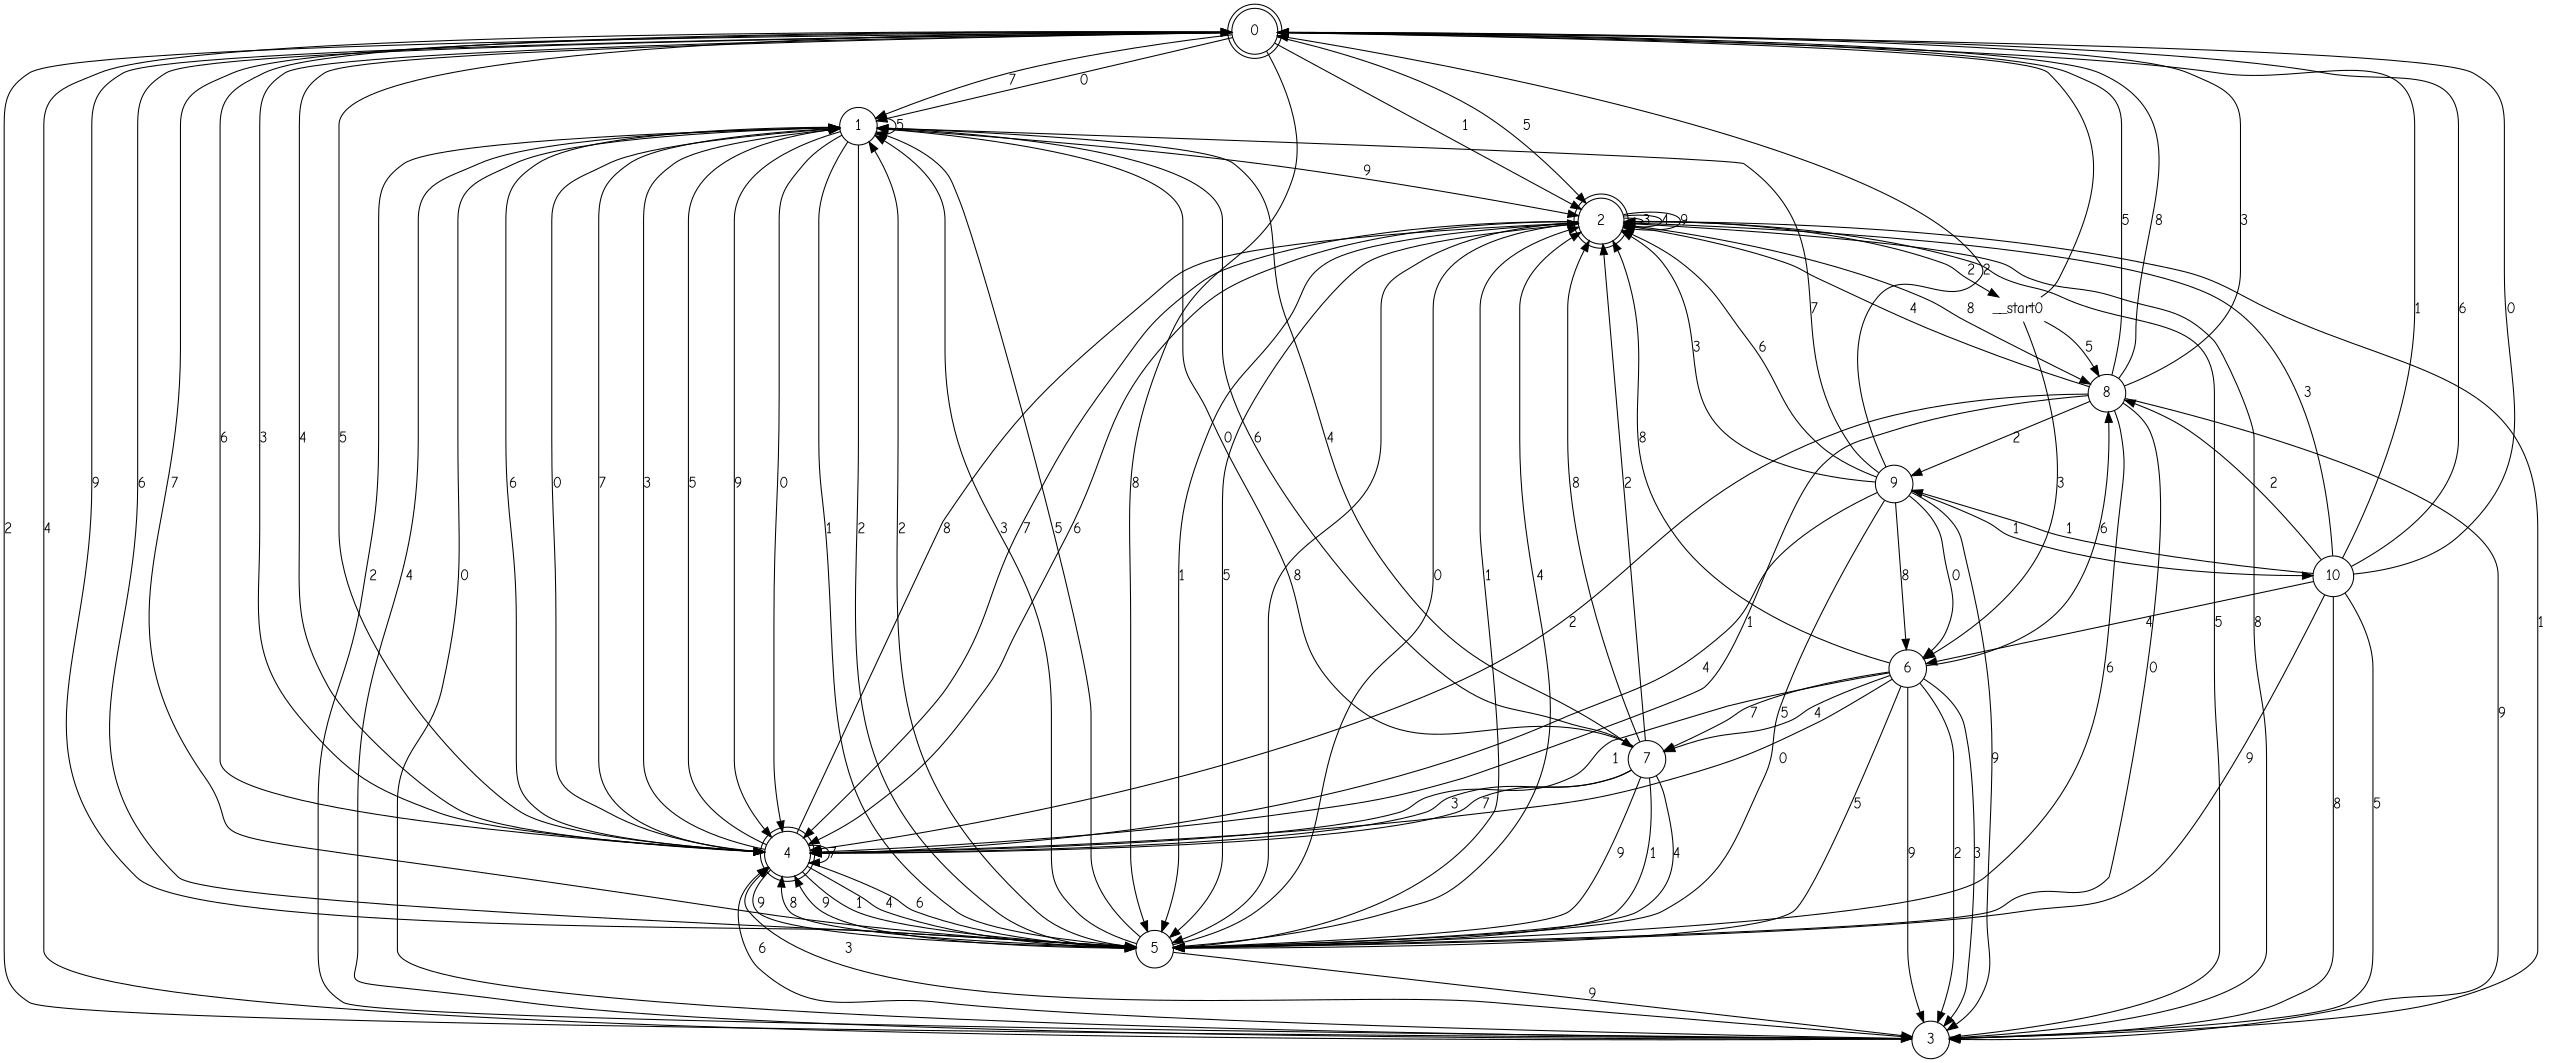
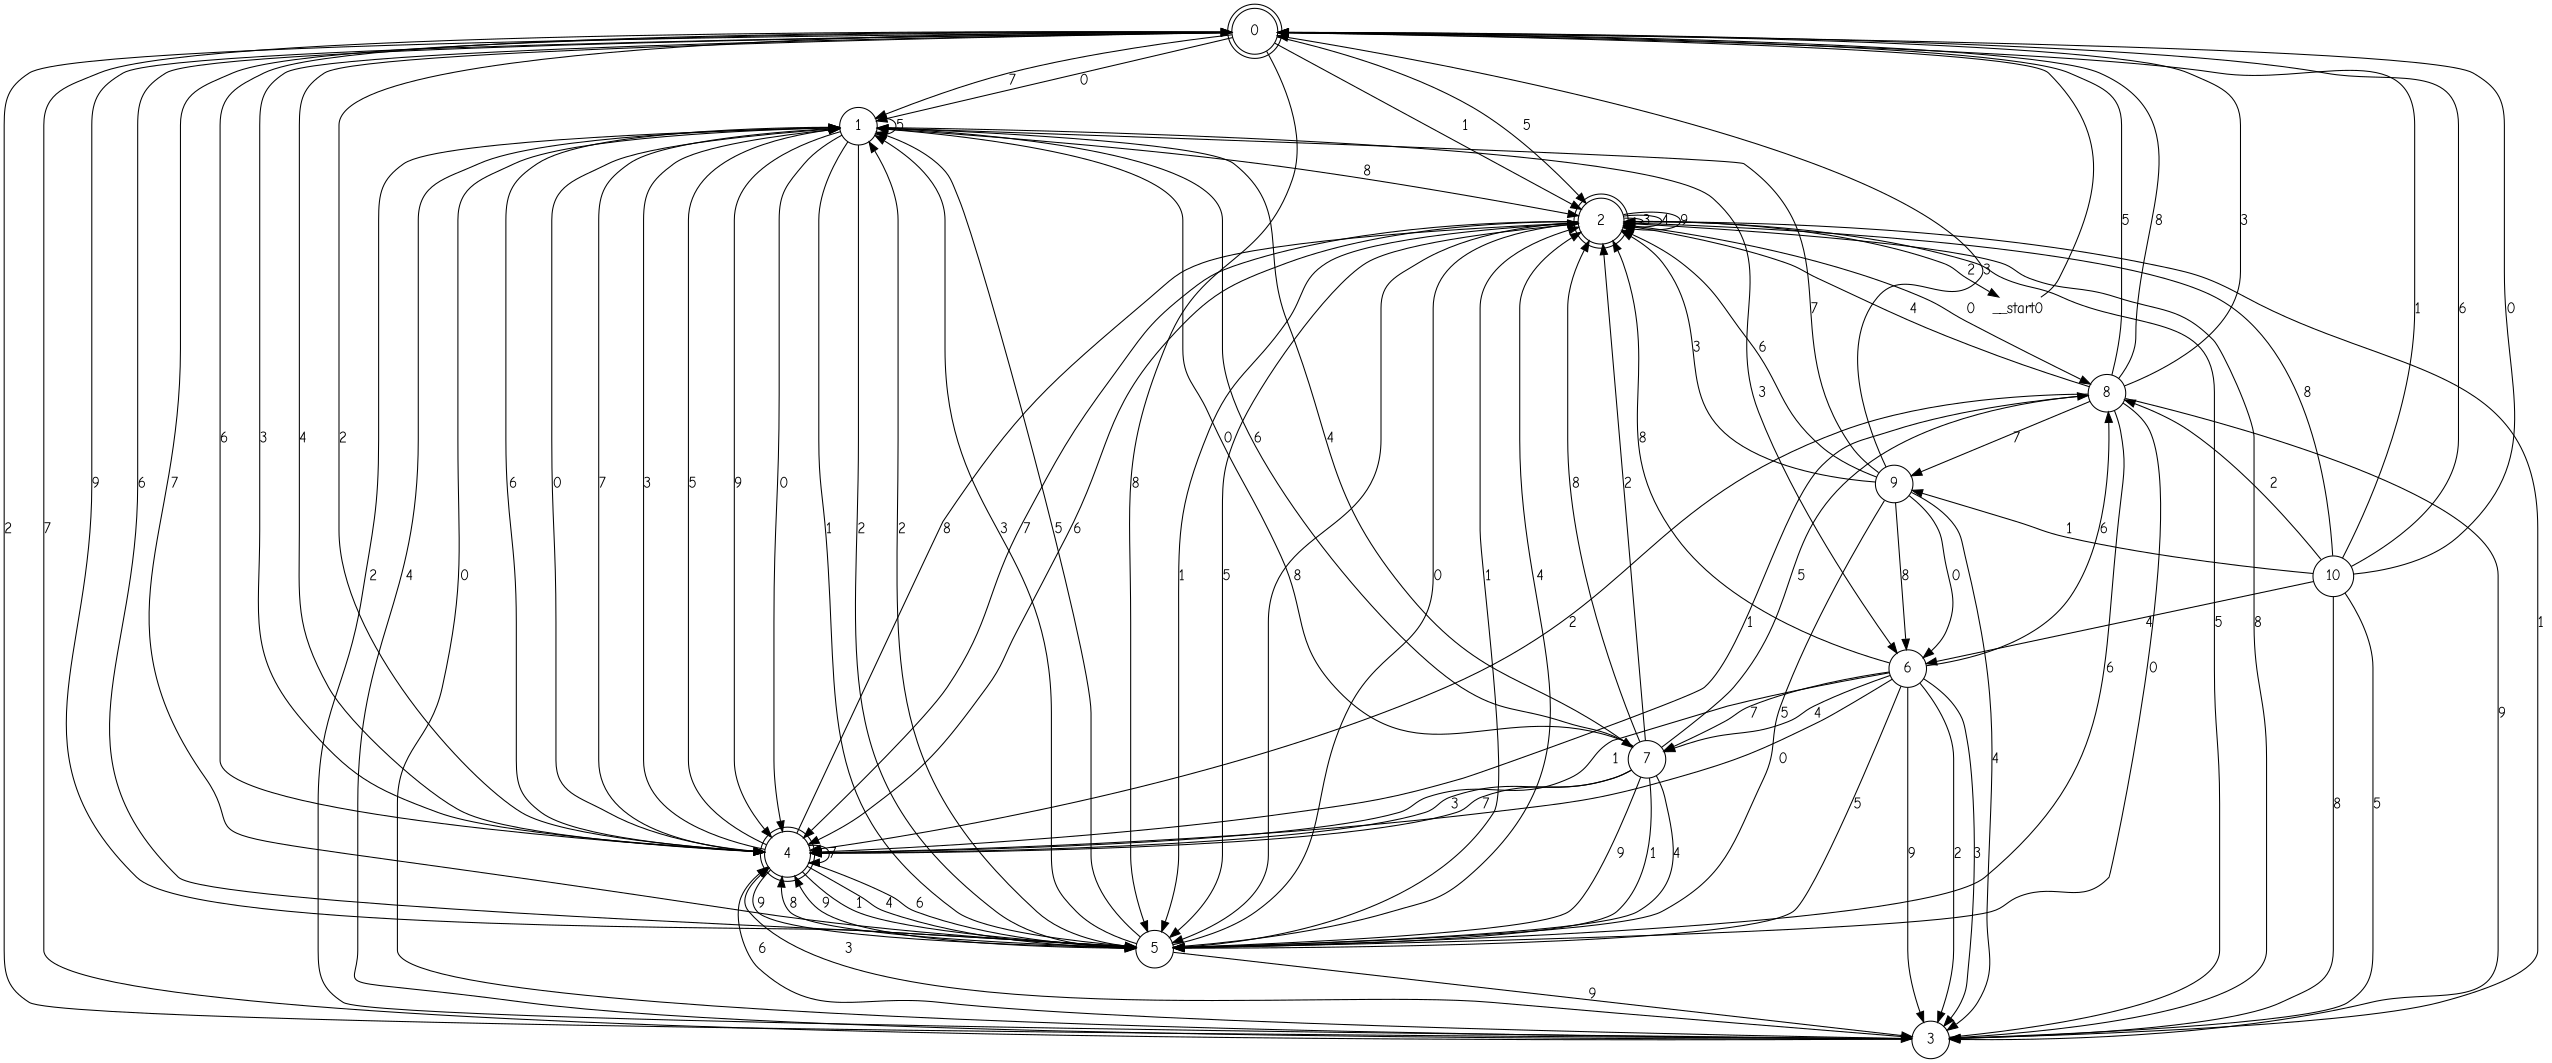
edge "1" -> "2": label "9" -> "8"
edge "9" -> "0": label "2" -> "3"
edge "2" -> "8": label "8" -> "0"
edge "__start0" -> "8": now "7" -> "8"
edge "10" -> "2": label "3" -> "8"
edge "4" -> "0": label "5" -> "2"
edge "8" -> "9": label "2" -> "7"
edge "__start0" -> "6": now "1" -> "6"
edge "3" -> "0": label "4" -> "7"
edge "9" -> "10": removed, label "1"
edge "9" -> "3": label "9" -> "4"
edge "9" -> "4": removed, label "4"
edge "10" -> "5": removed, label "9"
